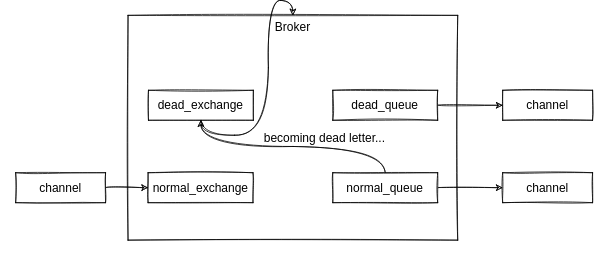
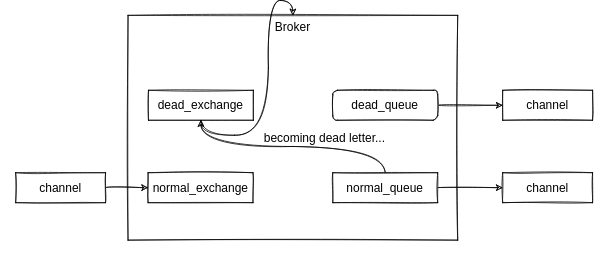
node "dead_queue": shape rectangle -> rounded rectangle
